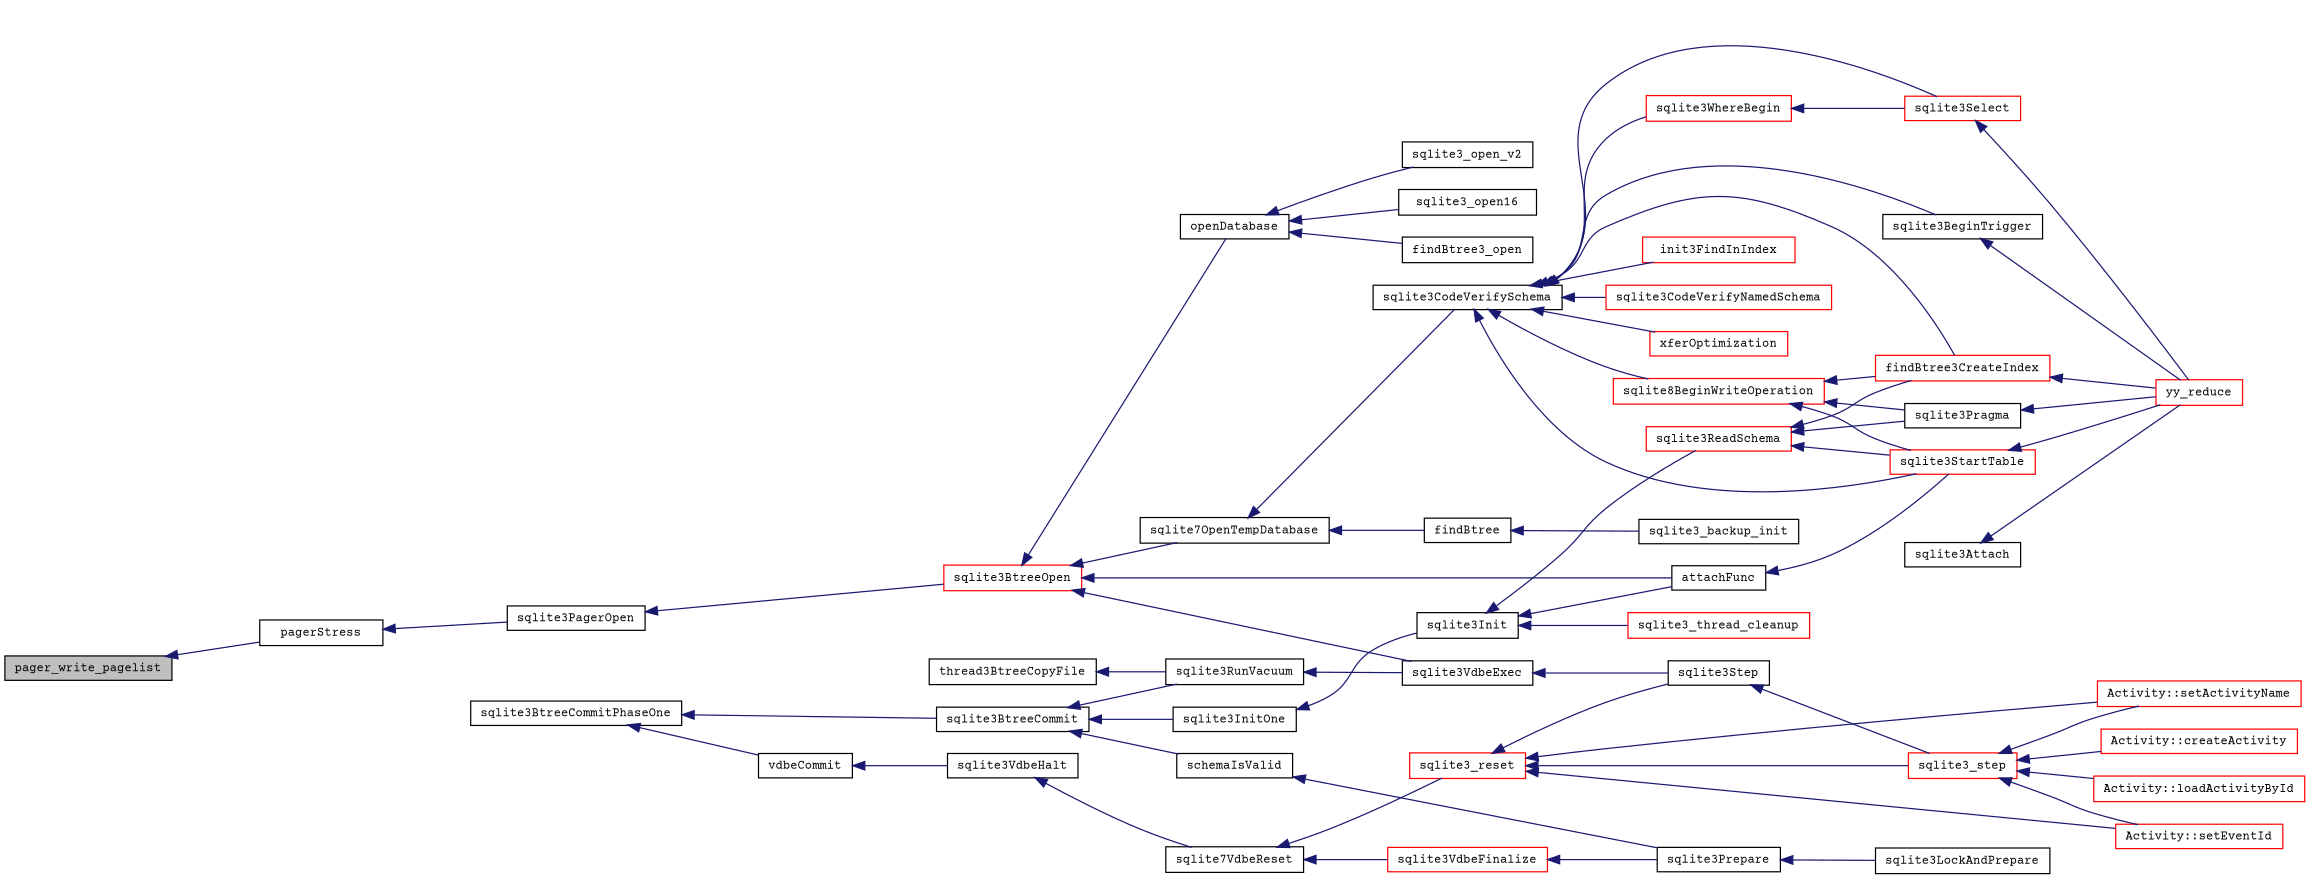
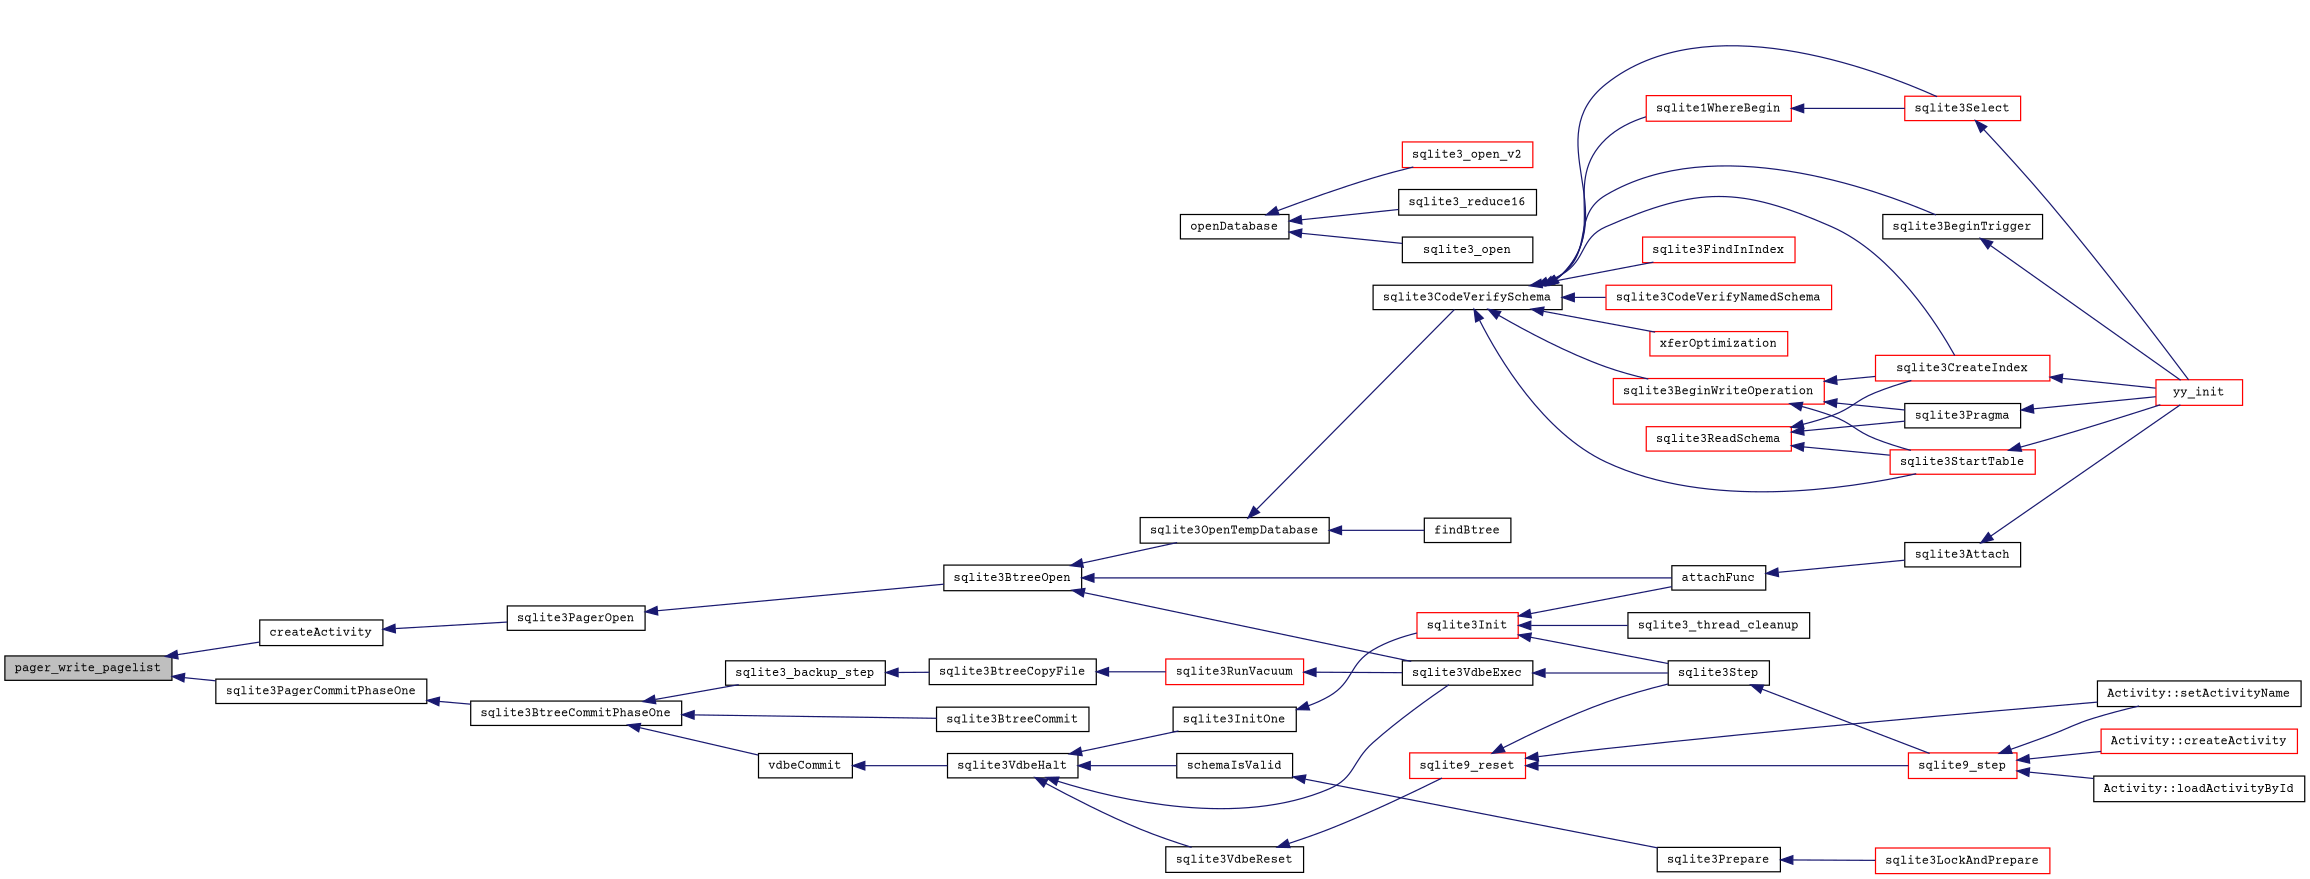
node "sqlite3WhereBegin": label "sqlite3WhereBegin" -> "sqlite1WhereBegin"
node "sqlite3_open_v2": color black -> red
node "sqlite3_open16": label "sqlite3_open16" -> "sqlite3_reduce16"
node "findBtree3_open": label "findBtree3_open" -> "sqlite3_open"
node "init3FindInIndex": label "init3FindInIndex" -> "sqlite3FindInIndex"
node "findBtree3CreateIndex": label "findBtree3CreateIndex" -> "sqlite3CreateIndex"
node "sqlite8BeginWriteOperation": label "sqlite8BeginWriteOperation" -> "sqlite3BeginWriteOperation"
node "yy_reduce": label "yy_reduce" -> "yy_init"
edge "openDatabase" -> "sqlite3BtreeOpen": removed
edge "sqlite3ReadSchema" -> "sqlite3Init": now "sqlite3Step" -> "sqlite3Init"
node "sqlite7OpenTempDatabase": label "sqlite7OpenTempDatabase" -> "sqlite3OpenTempDatabase"
node "sqlite3_backup_init": removed
edge "sqlite3StartTable" -> "attachFunc": now "sqlite3Attach" -> "attachFunc"
node "sqlite3BtreeOpen": color red -> black
node "sqlite3Init": color black -> red
node "sqlite3_thread_cleanup": color red -> black
node "pagerStress": label "pagerStress" -> "createActivity"
node "thread3BtreeCopyFile": label "thread3BtreeCopyFile" -> "sqlite3BtreeCopyFile"
node "sqlite3RunVacuum": color black -> red
node "sqlite3_backup_step": added
node "sqlite3PagerCommitPhaseOne": added
node "Activity::setActivityName": color red -> black
edge "sqlite3RunVacuum" -> "sqlite3BtreeCommit": removed
edge "sqlite3InitOne" -> "sqlite3BtreeCommit": now "sqlite3InitOne" -> "sqlite3VdbeHalt"
edge "schemaIsValid" -> "sqlite3BtreeCommit": now "schemaIsValid" -> "sqlite3VdbeHalt"
node "sqlite3_reset": label "sqlite3_reset" -> "sqlite9_reset"
node "sqlite3_step": label "sqlite3_step" -> "sqlite9_step"
node "Activity::loadActivityById": color red -> black
edge "sqlite3VdbeExec" -> "sqlite3VdbeHalt": added
node "Activity::setEventId": removed
node "sqlite7VdbeReset": label "sqlite7VdbeReset" -> "sqlite3VdbeReset"
node "sqlite3VdbeFinalize": removed
node "sqlite3LockAndPrepare": color black -> red
